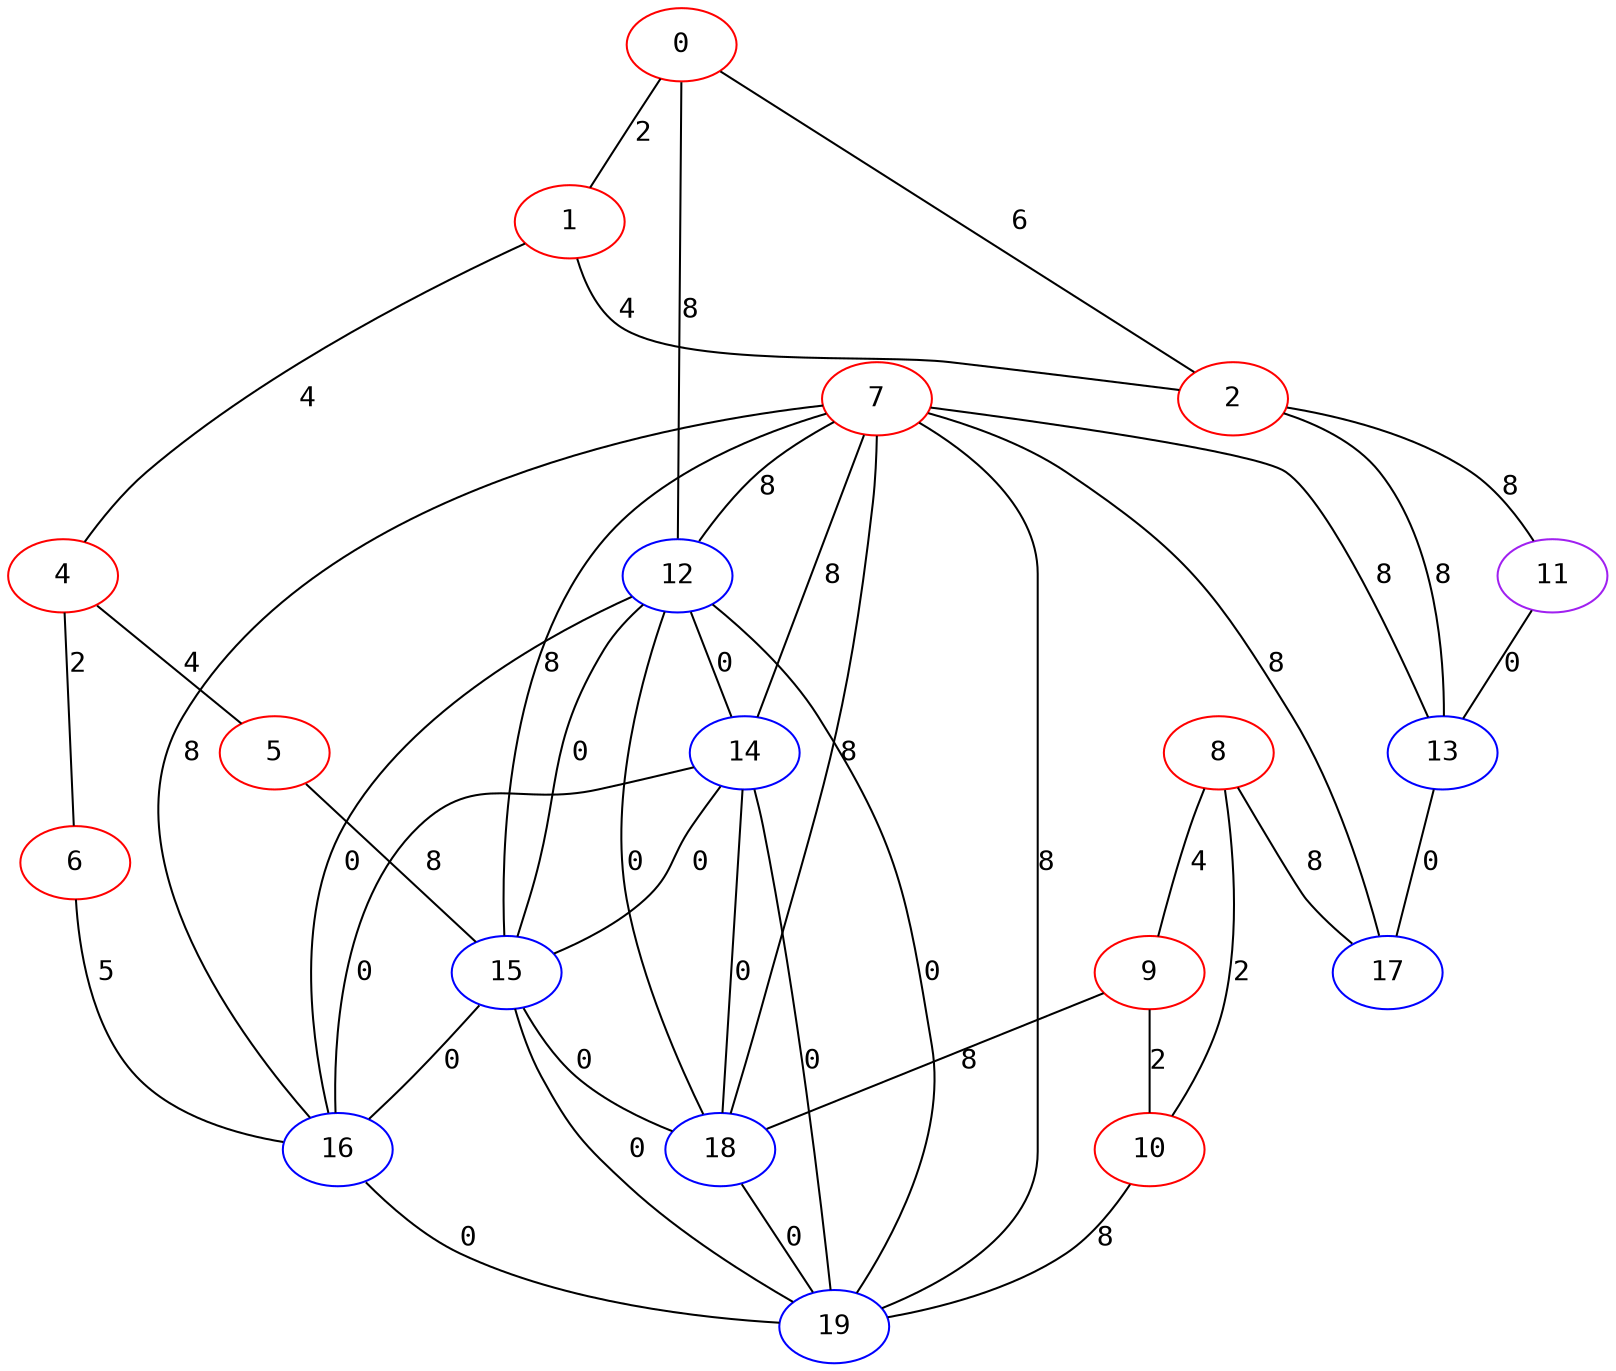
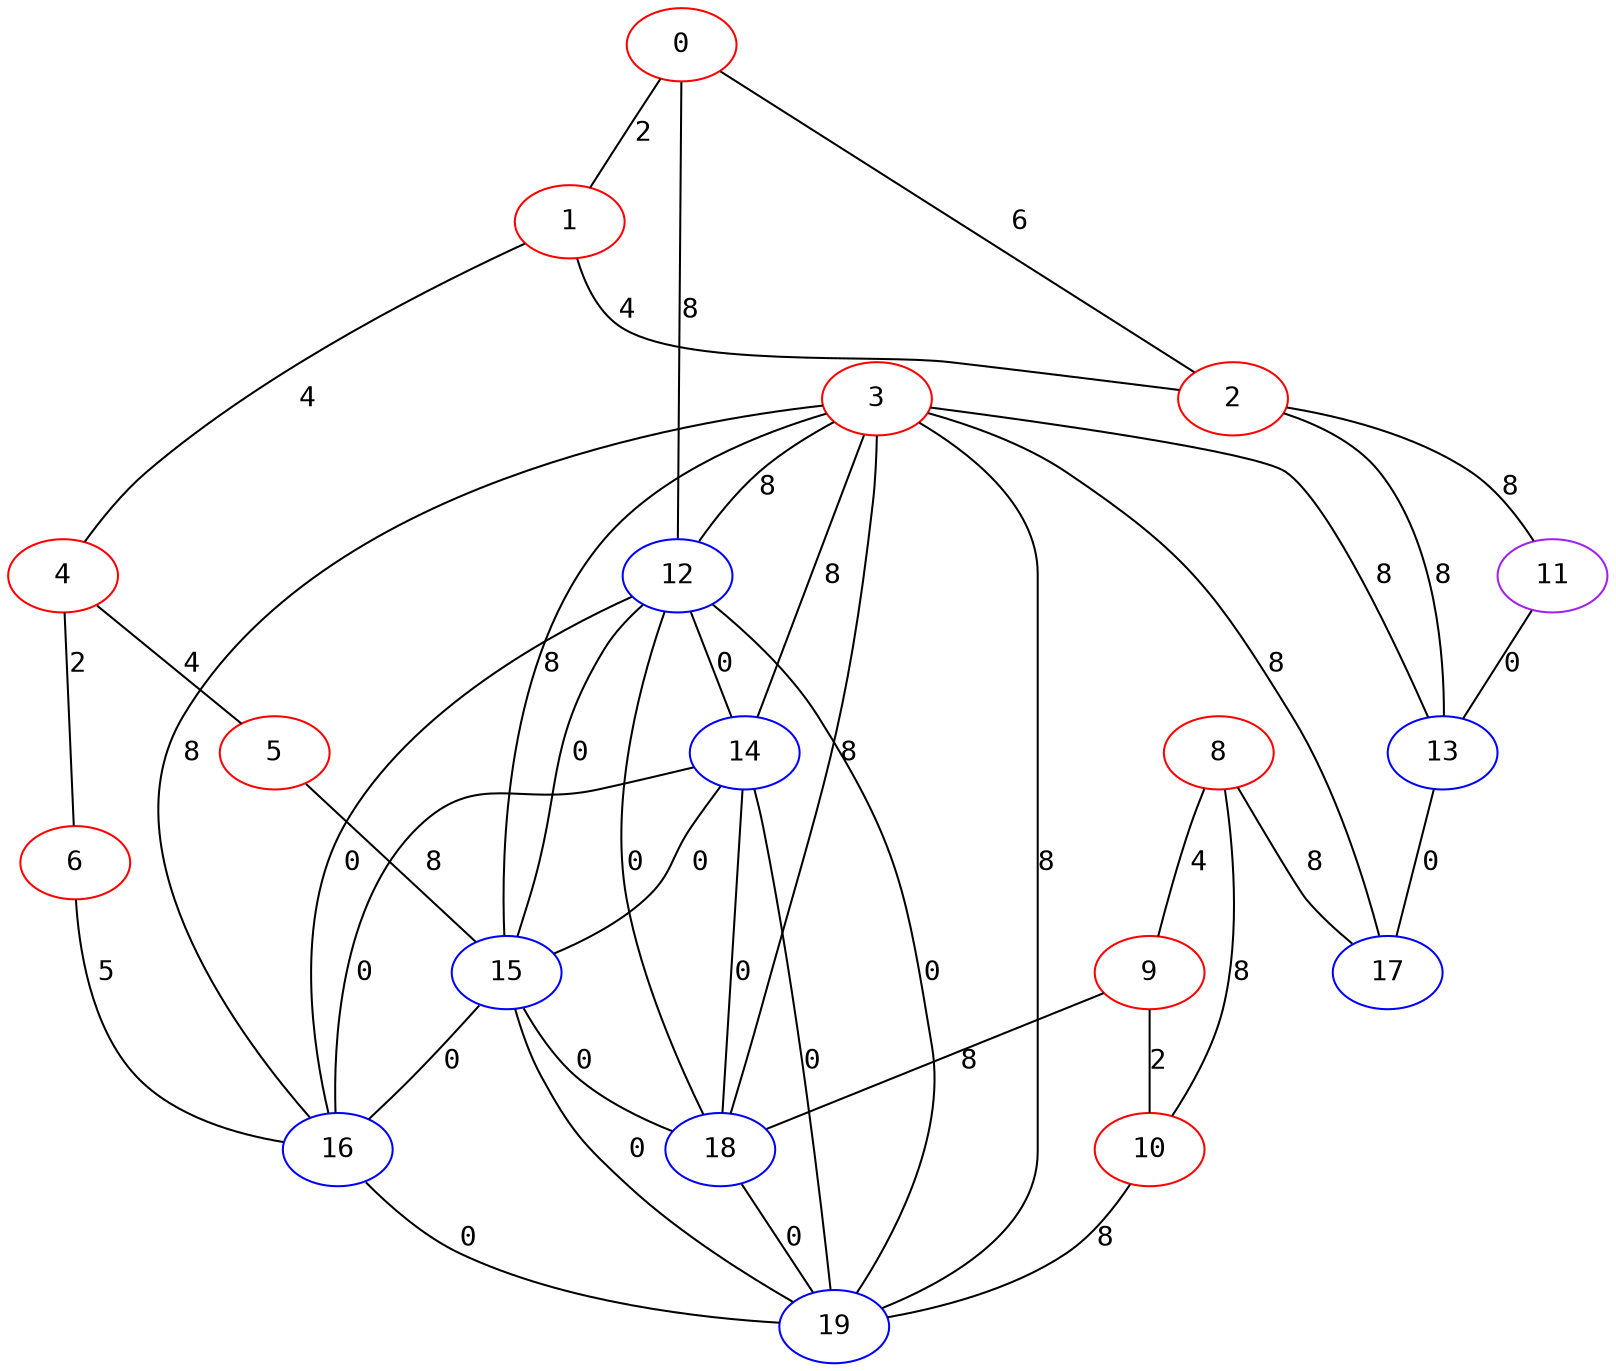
node "7": label "7" -> "3"
edge "8" -- "10": label "2" -> "8"
